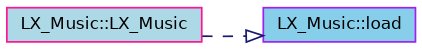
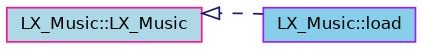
edge "LX_Music::LX_Music" -> "LX_Music::load": reversed
